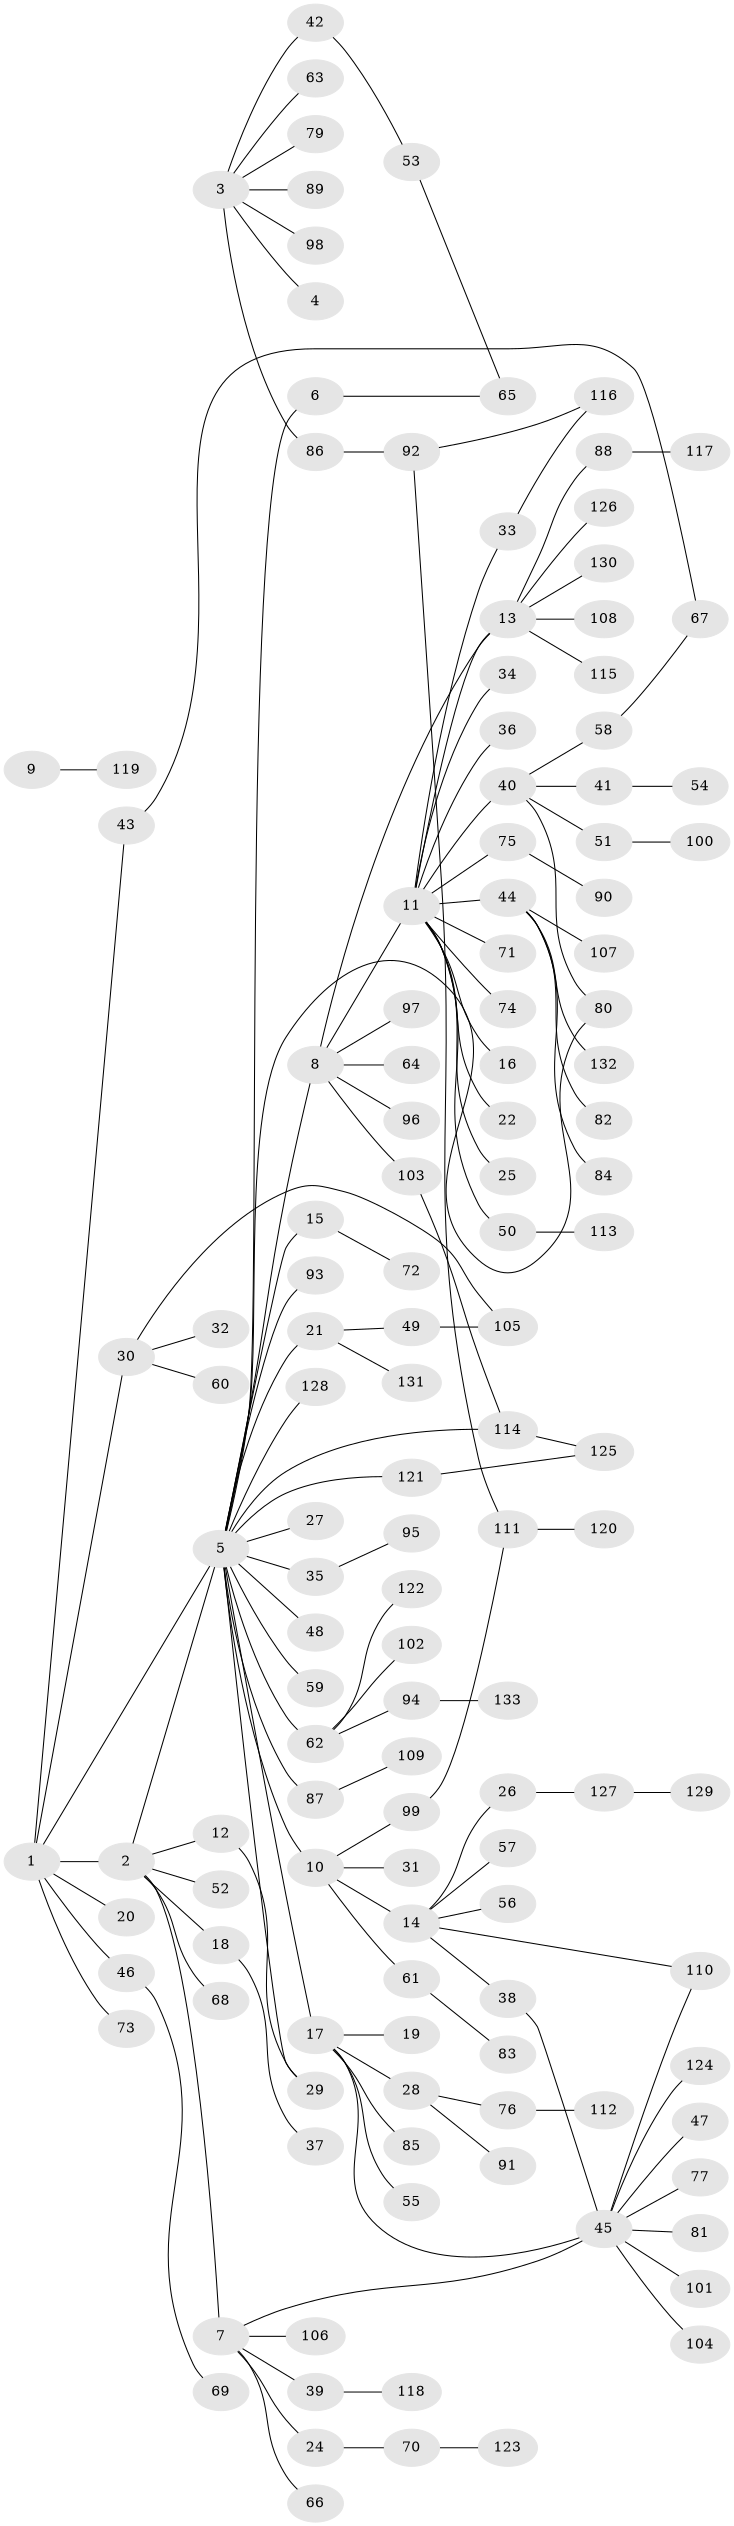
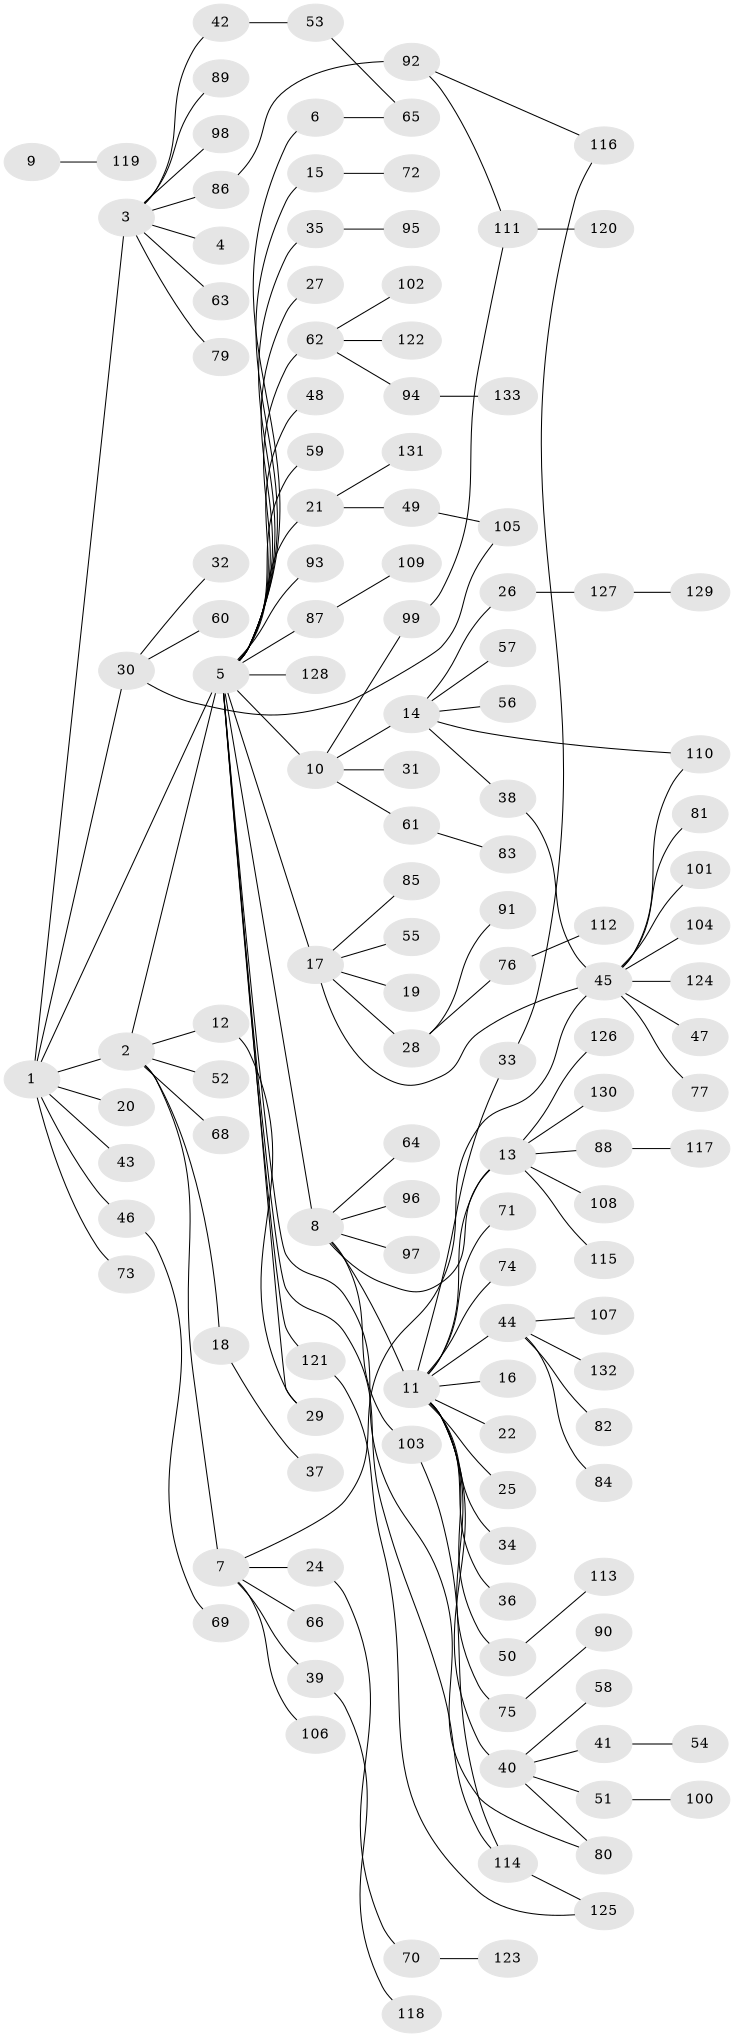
node "67": removed
edge "3" -- "1": added
